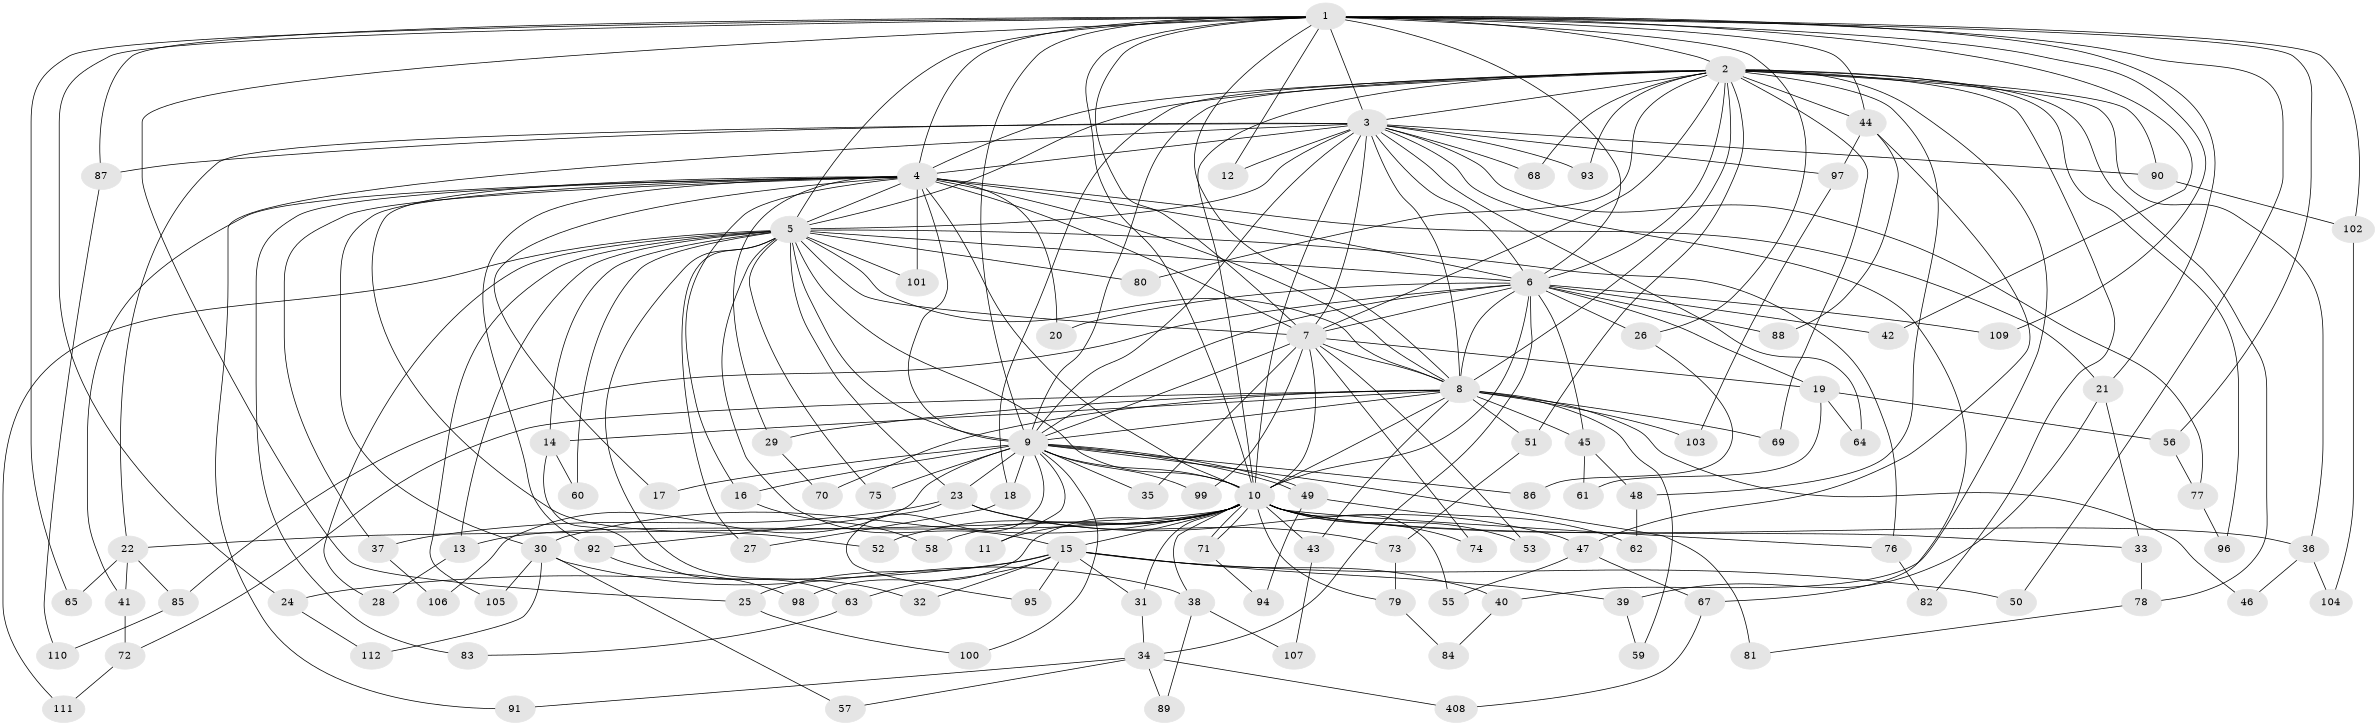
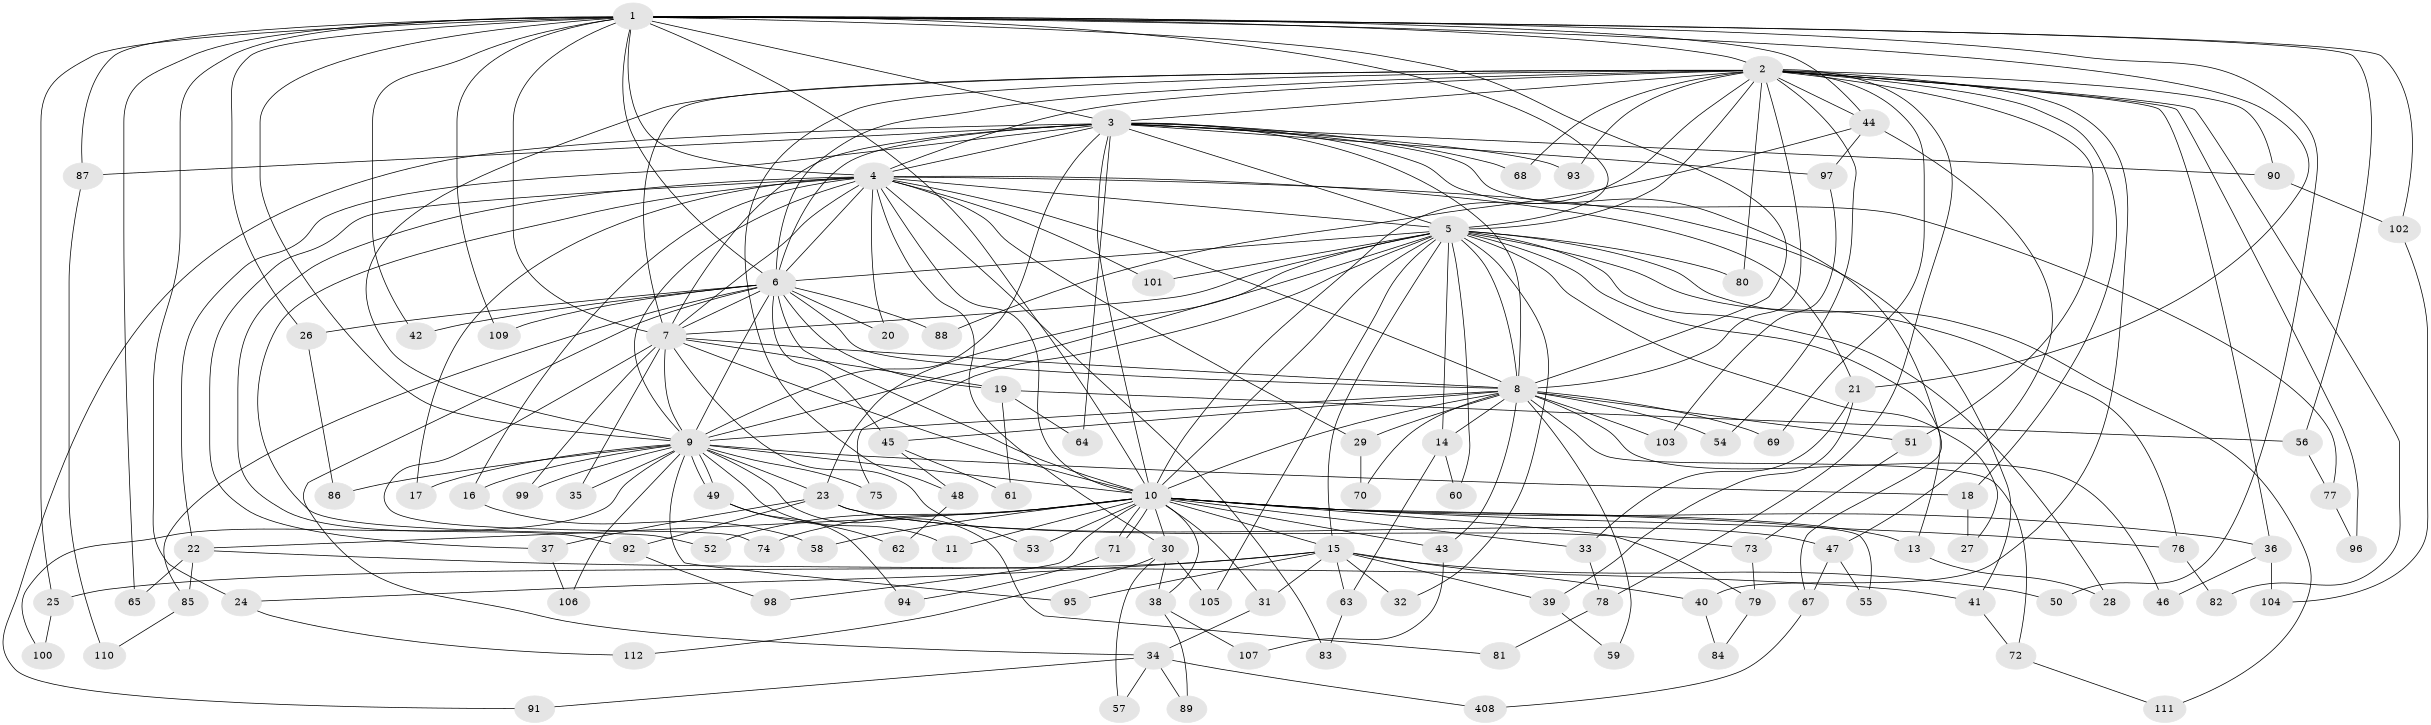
node "12": removed
node "54": added
